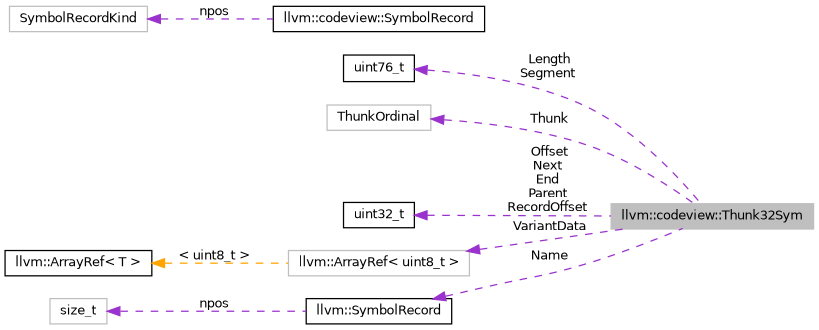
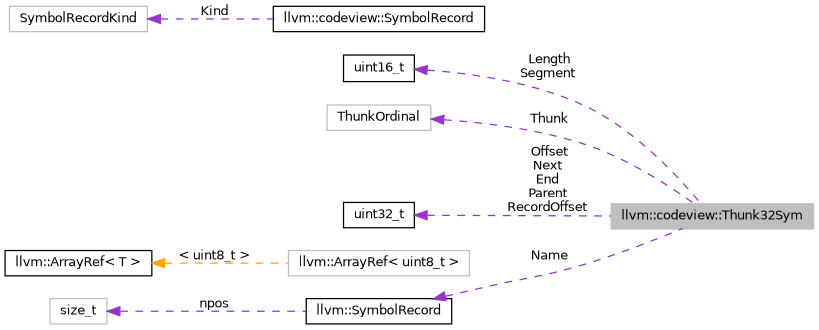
edge "llvm::codeview::SymbolRecord" -> "SymbolRecordKind": label " npos" -> " Kind"
node "uint76_t": label "uint76_t" -> "uint16_t"
edge "llvm::codeview::Thunk32Sym" -> "llvm::ArrayRef< uint8_t >": removed, label "VariantData"
